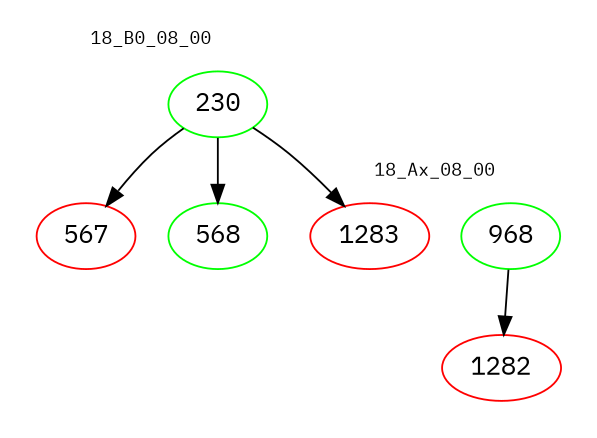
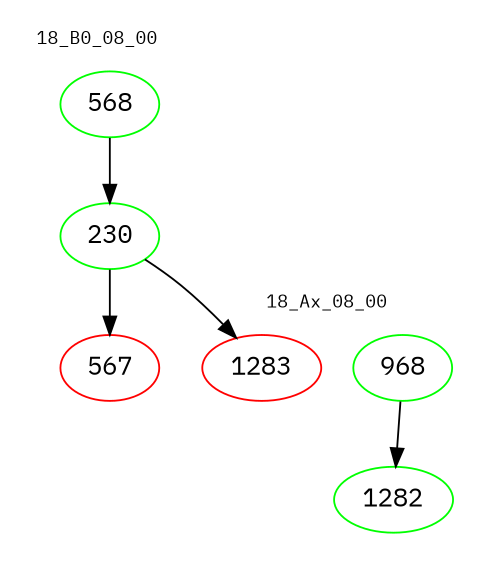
edge "230" -> "568": reversed
node "1282": color red -> green
